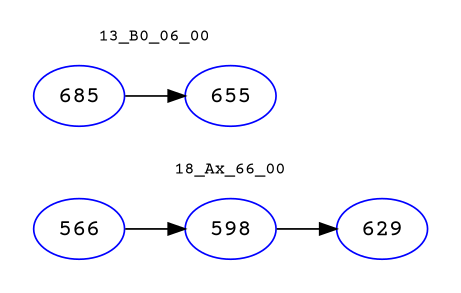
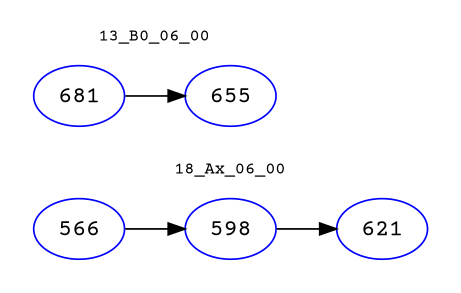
node "685": label "685" -> "681"
cluster "18_Ax_66_00": label "18_Ax_66_00" -> "18_Ax_06_00"
node "629": label "629" -> "621"
